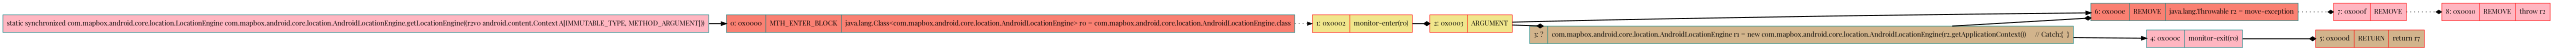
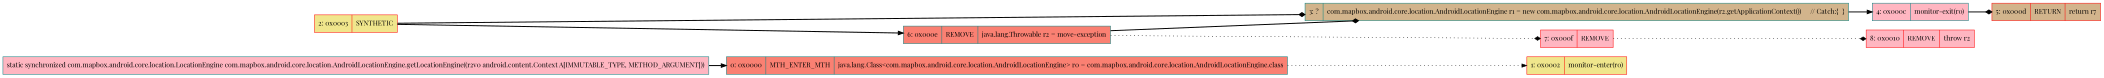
edge "3: ?" -> "6: 0x000e": reversed
node "0: 0x0000": text "MTH_ENTER_BLOCK" -> "MTH_ENTER_MTH"
node "2: 0x0003": text "ARGUMENT" -> "SYNTHETIC"
edge "1: 0x0002" -> "2: 0x0003": removed
